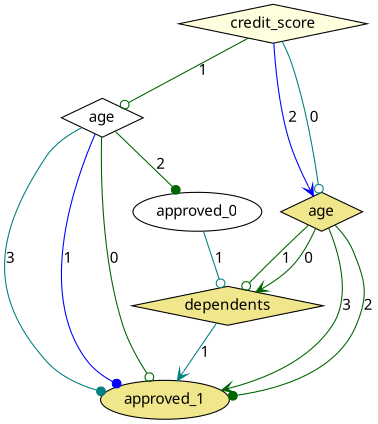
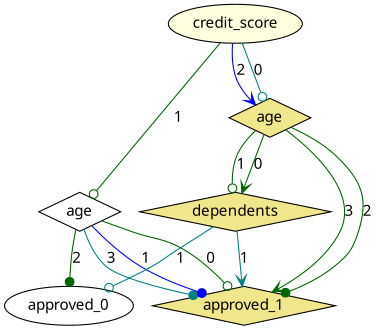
node "credit_score": shape diamond -> ellipse
edge "approved_0" -> "dependents": reversed
node "approved_1": shape ellipse -> diamond
